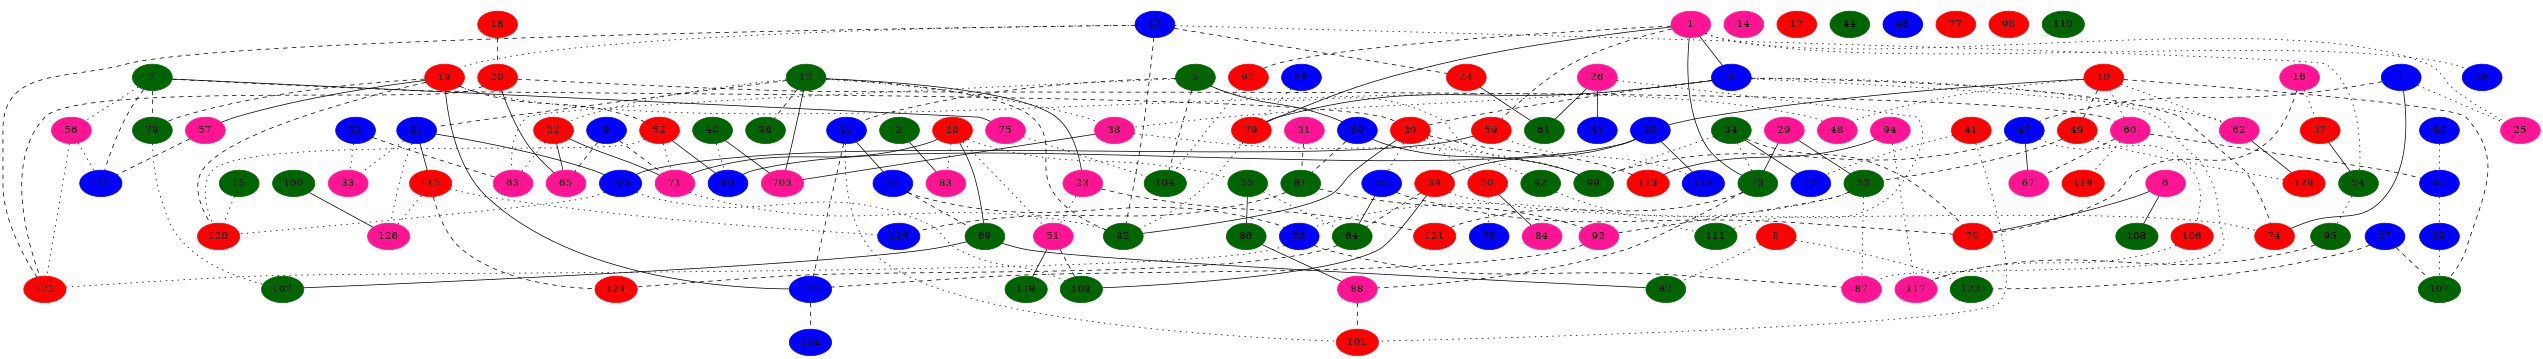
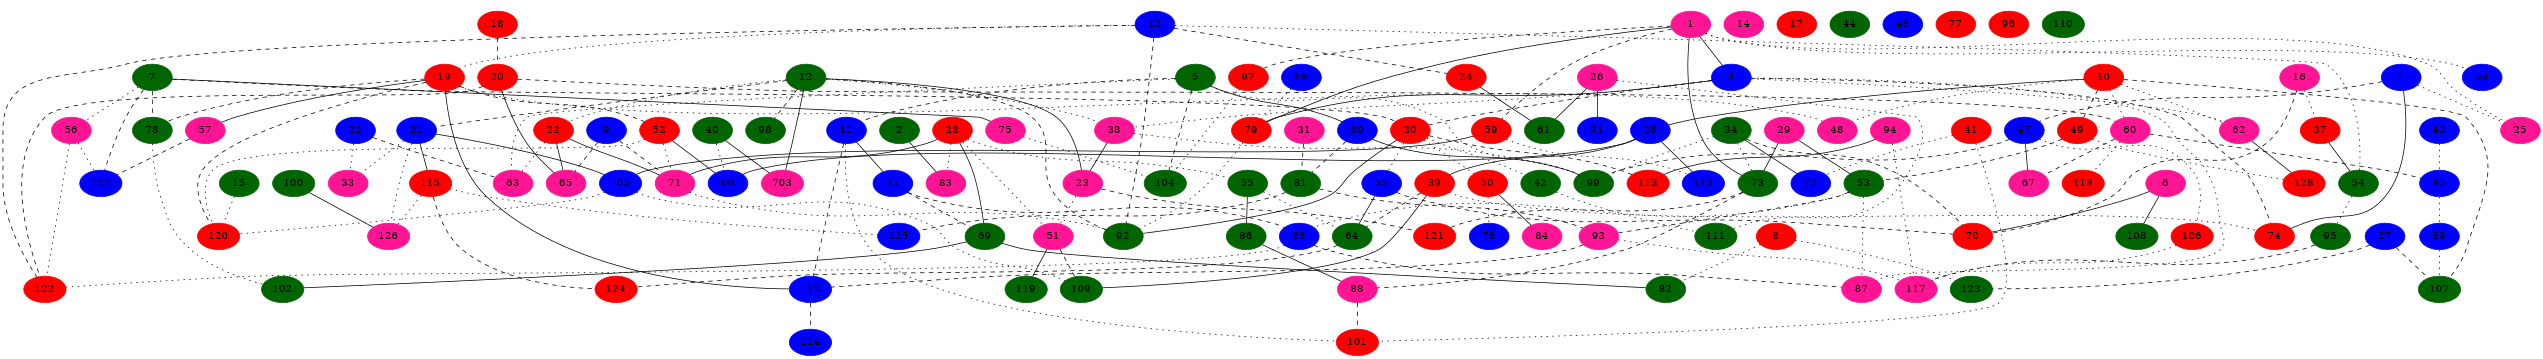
edge "38" -- "703": now "38" -- "23"
edge "93" -- "117": added
